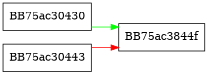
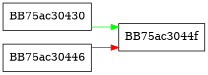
node "BB75ac3844f": label "BB75ac3844f" -> "BB75ac3044f"
node "BB75ac30443": label "BB75ac30443" -> "BB75ac30446"
